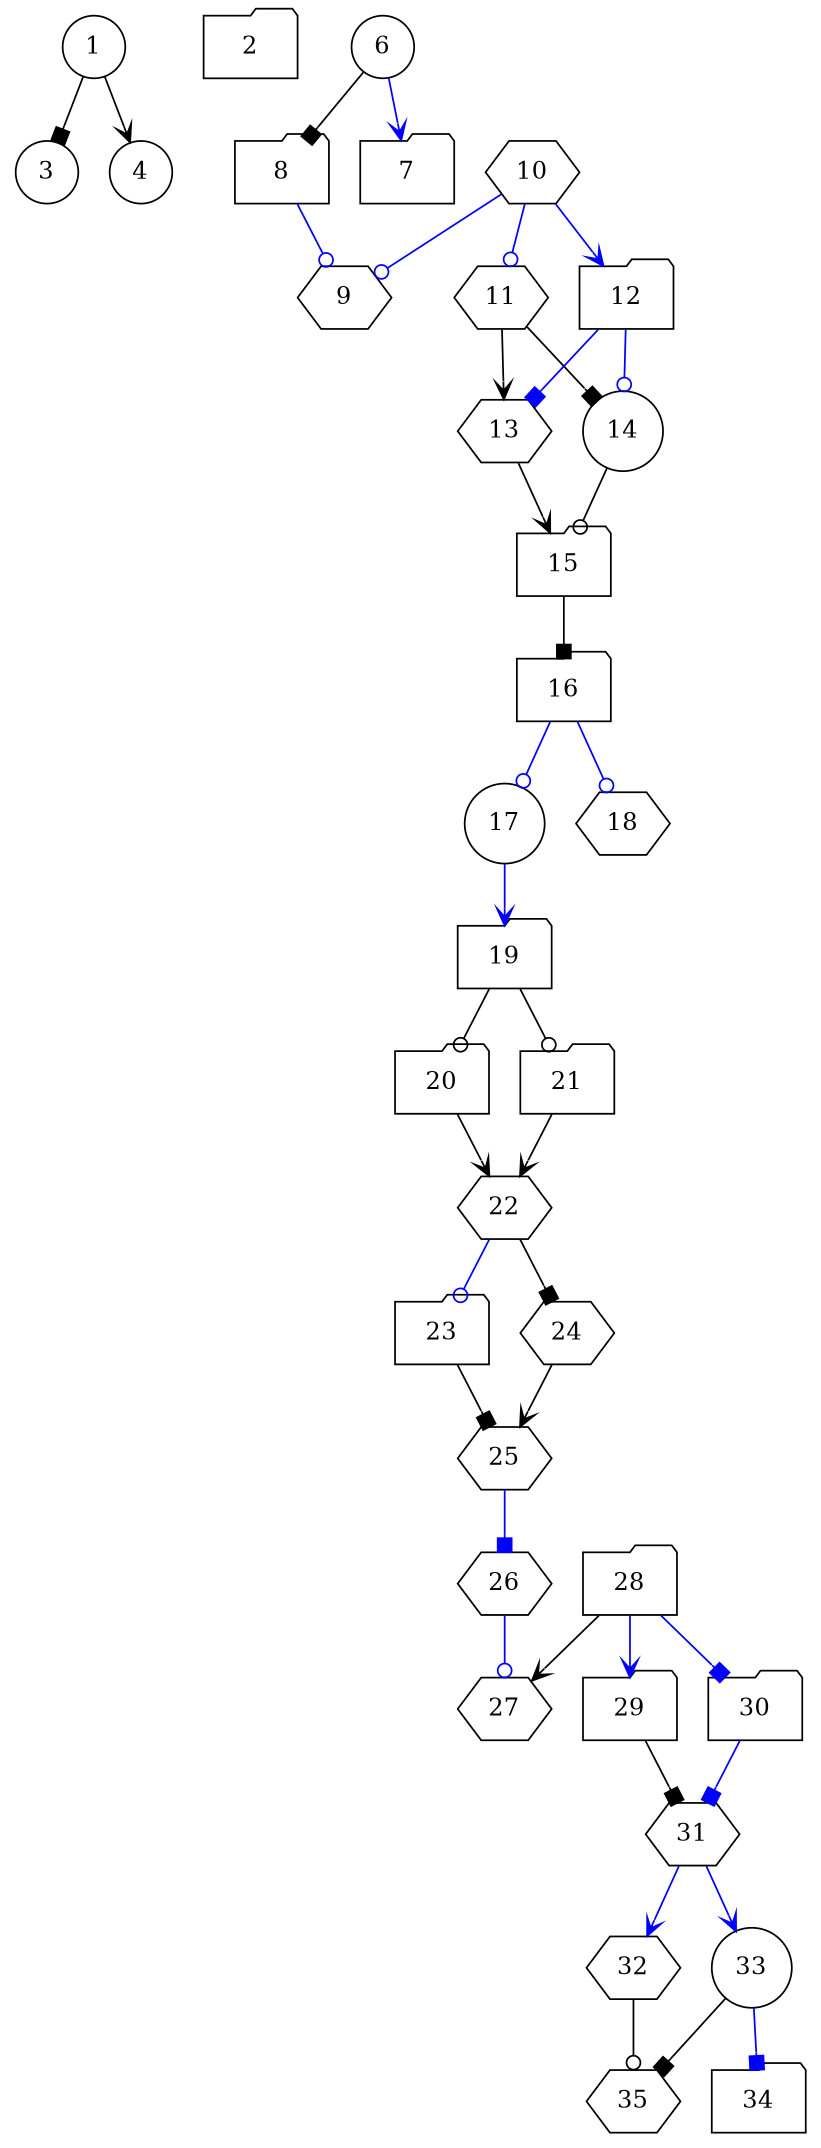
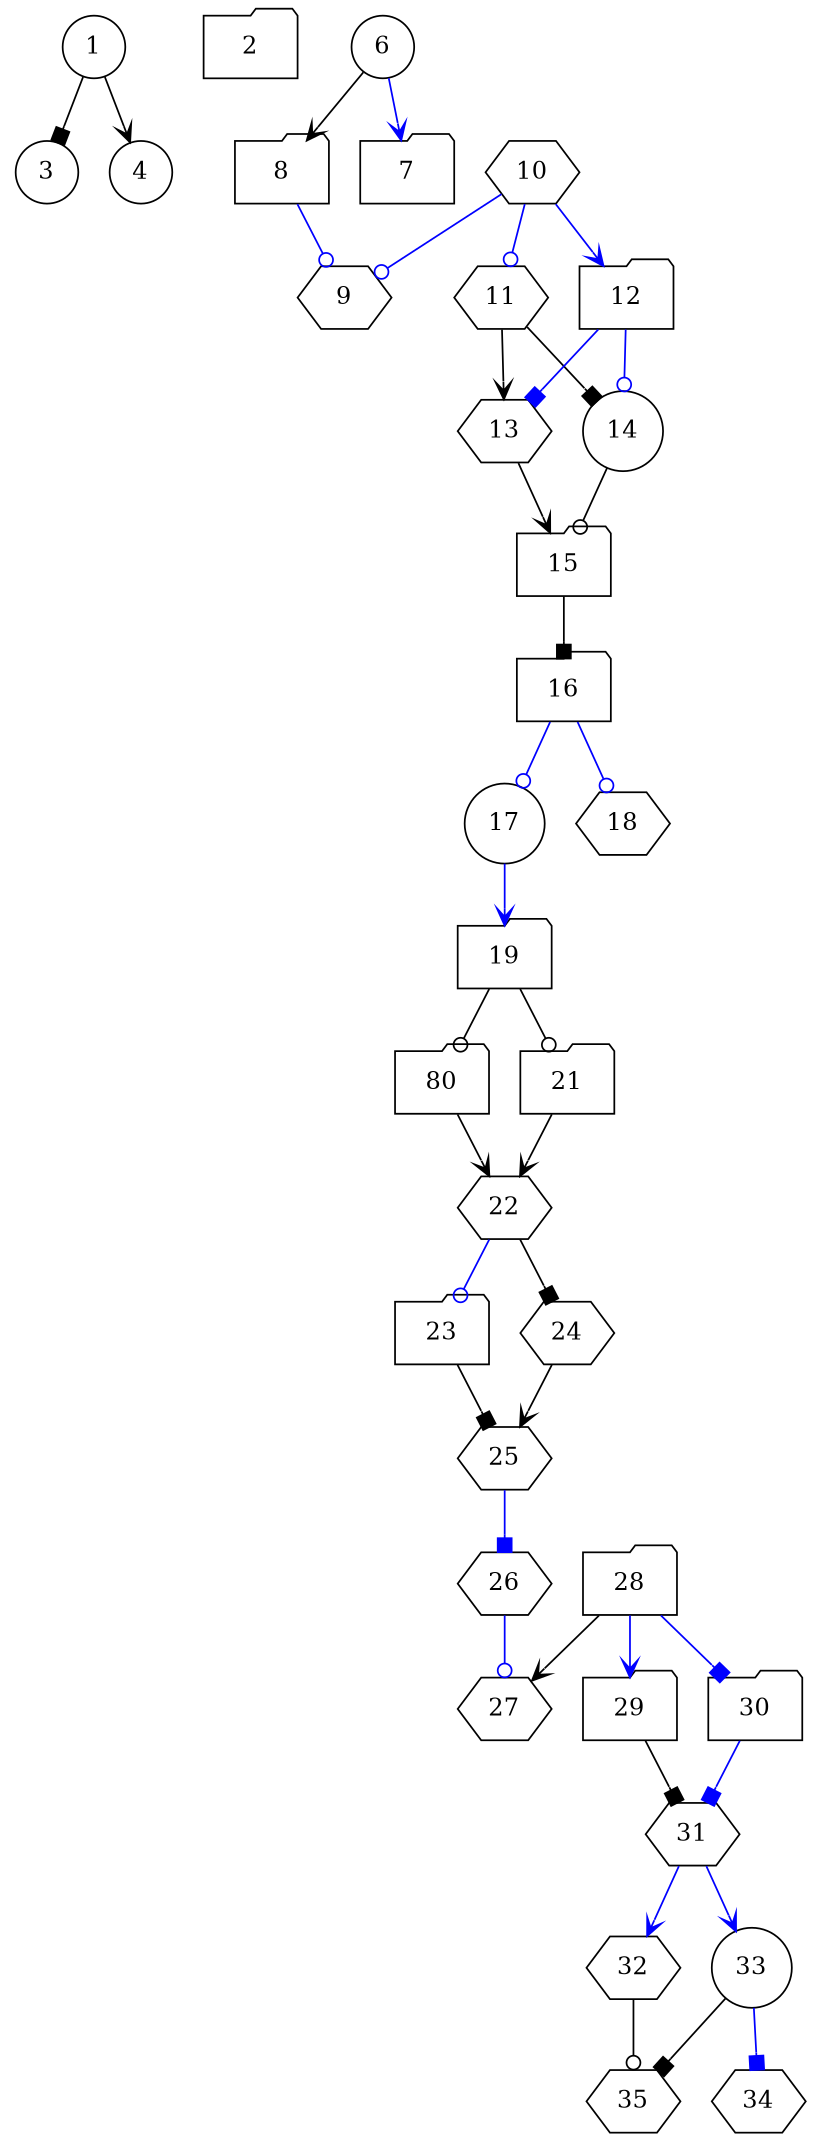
edge "6" -> "8": arrowhead box -> vee
node "20": label "20" -> "80"
node "34": shape folder -> hexagon
